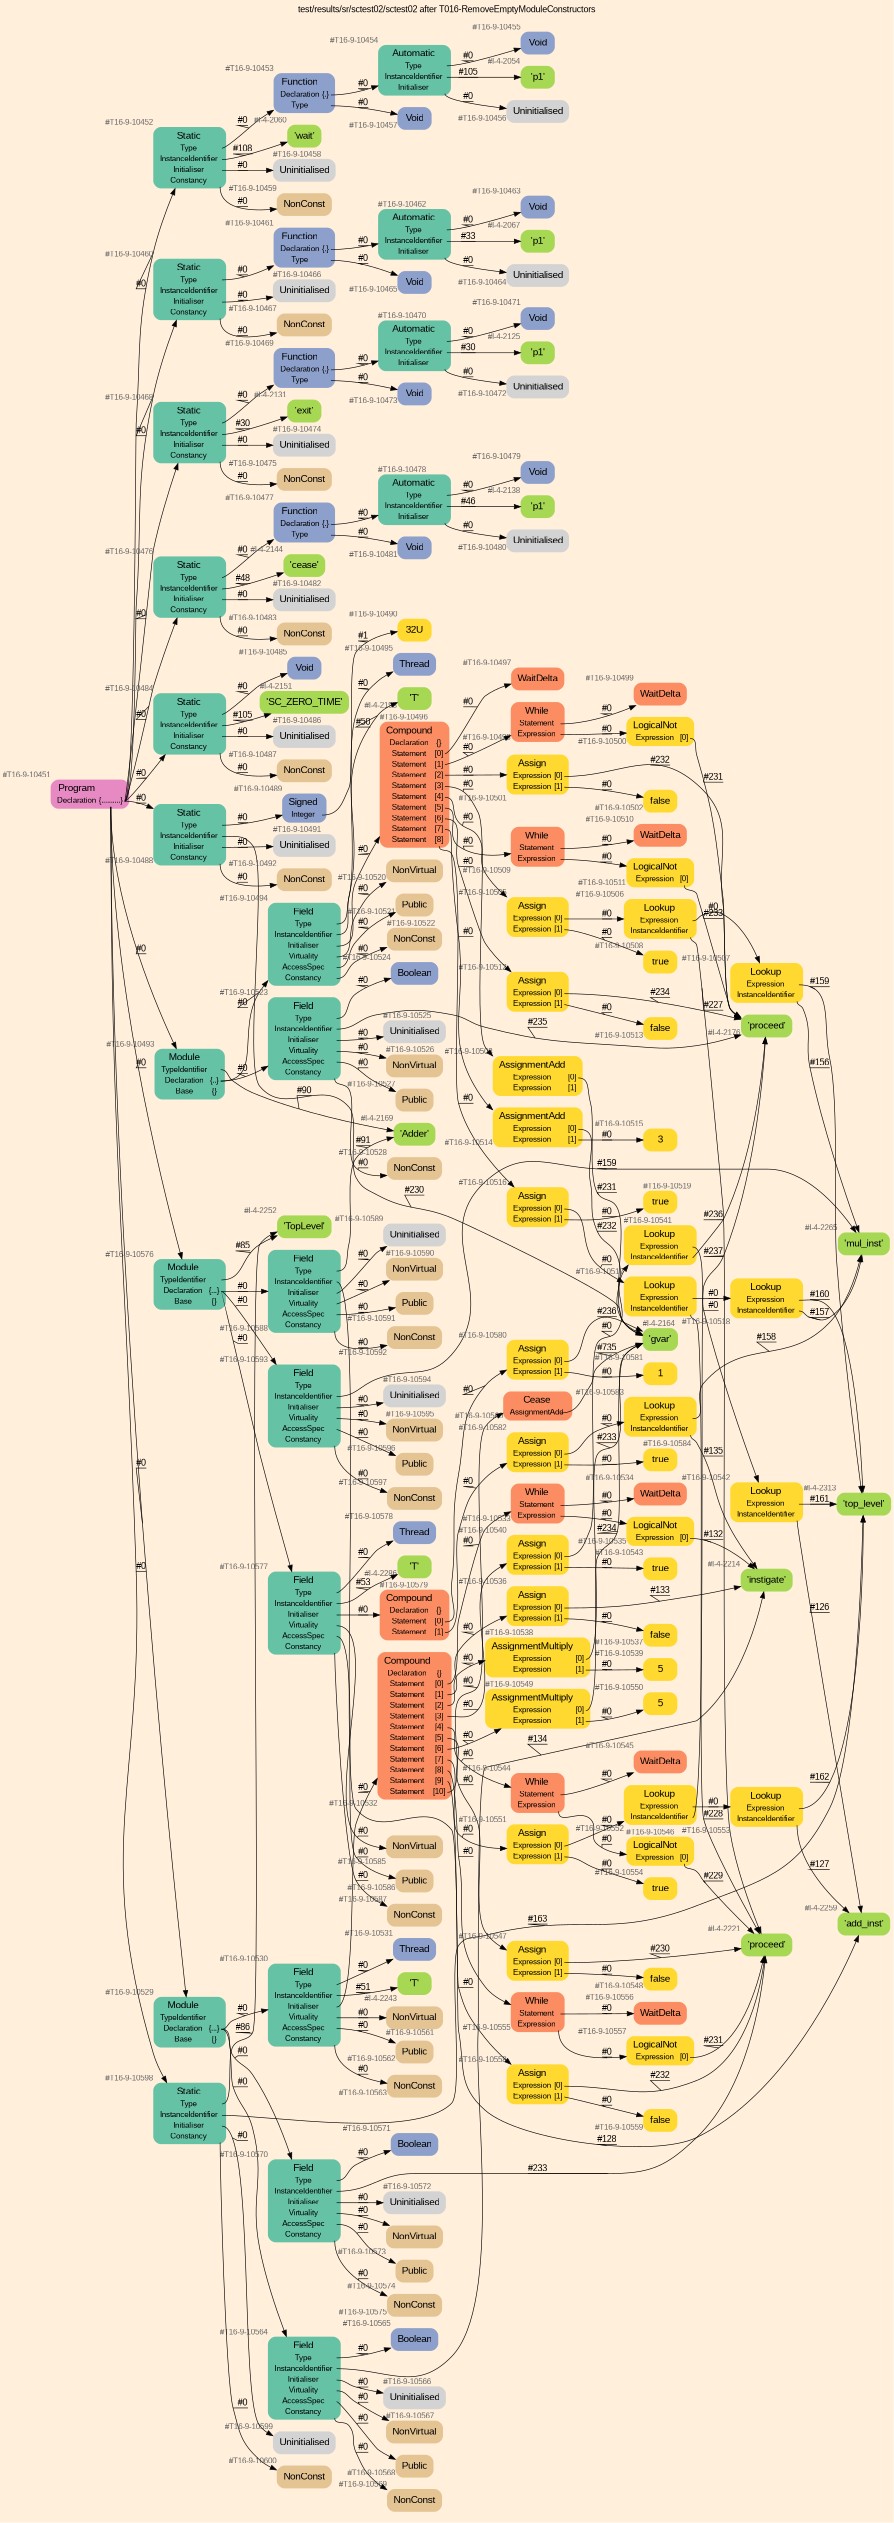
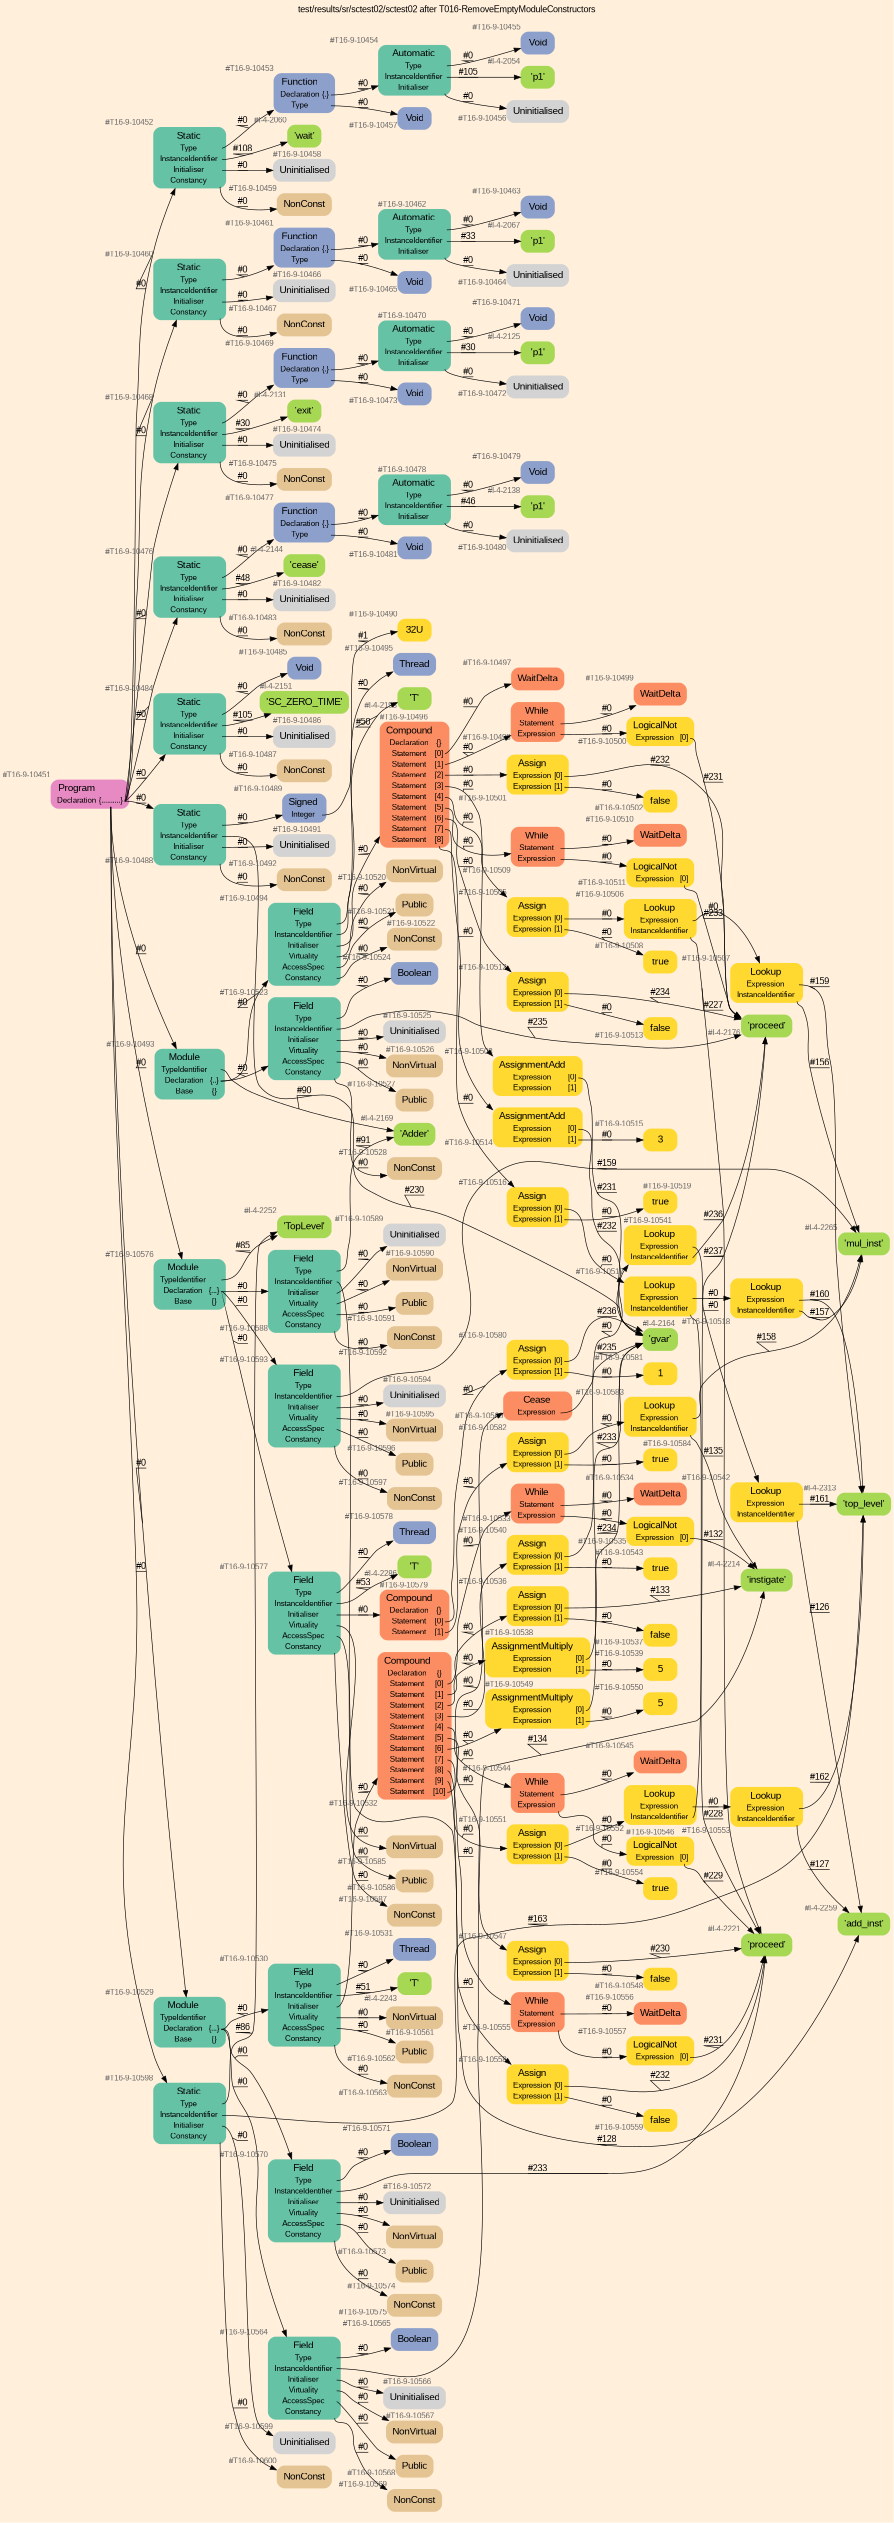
edge "Cease" -> "'gvar'": label "#735" -> "#235"
node "Cease": text "AssignmentAdd" -> "Expression"
